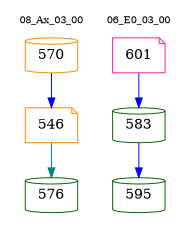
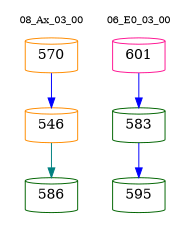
node "601": shape note -> cylinder
node "546": shape note -> cylinder
node "576": label "576" -> "586"
